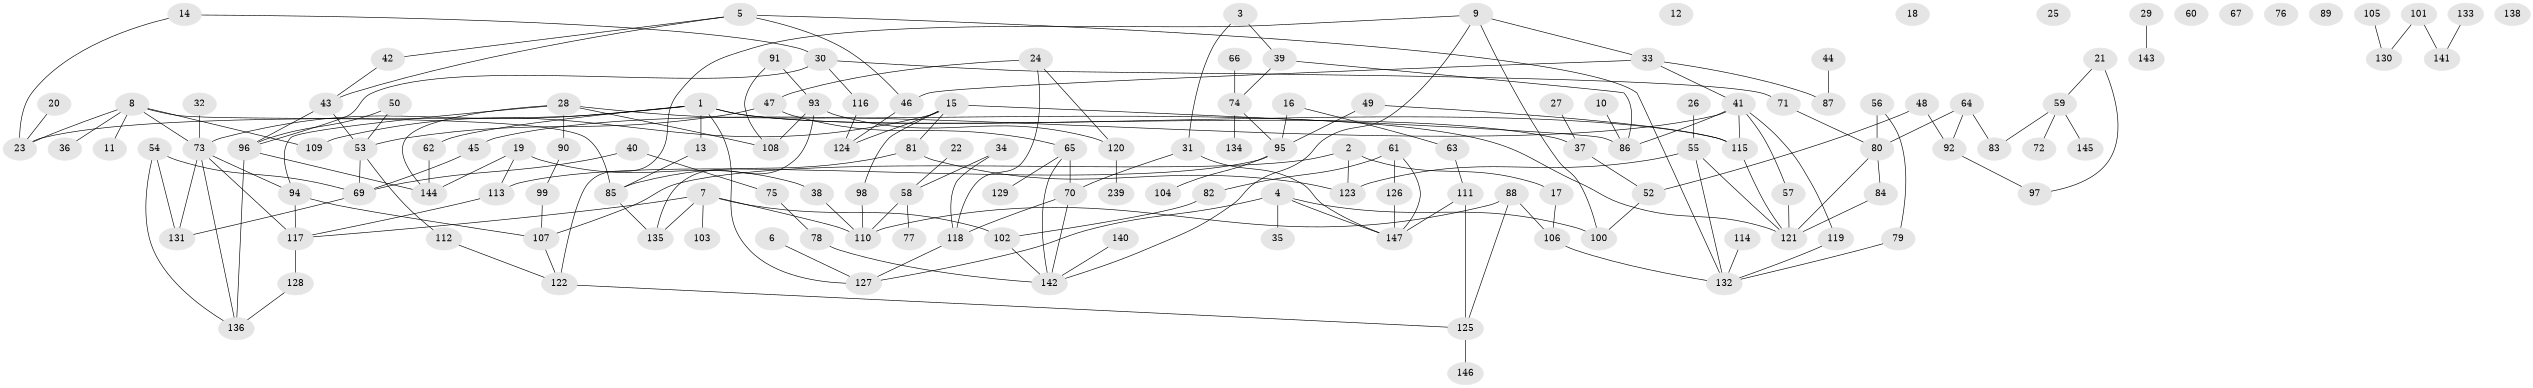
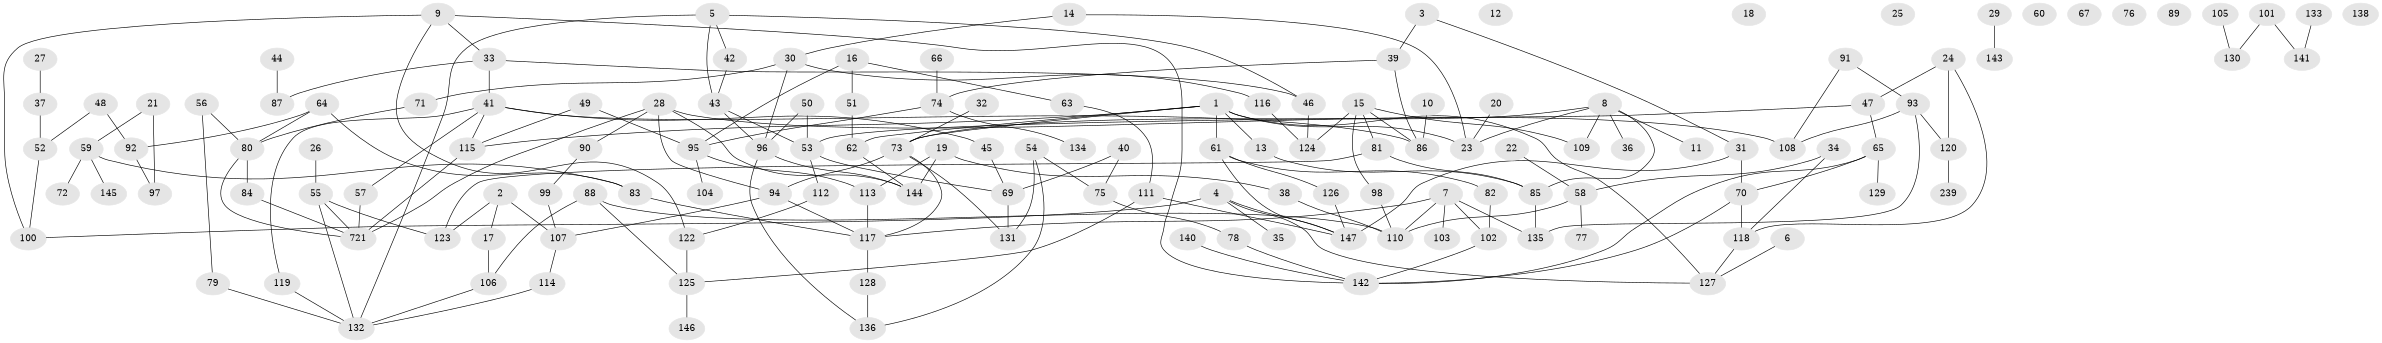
node "51": added
edge "1" -- "37": now "1" -- "61"
edge "54" -- "69": now "54" -- "75"
edge "83" -- "117": added
edge "73" -- "136": removed
node "121": label "121" -> "721"
edge "107" -- "122": now "107" -- "114"
